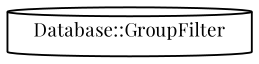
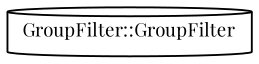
node "Database::GroupFilter": label "Database::GroupFilter" -> "GroupFilter::GroupFilter"
